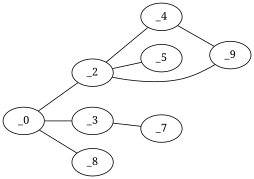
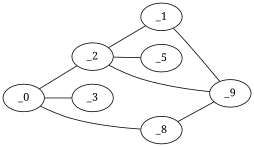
node "_4": label "_4" -> "_1"
edge "_9" -- "_8": added
node "_7": removed
